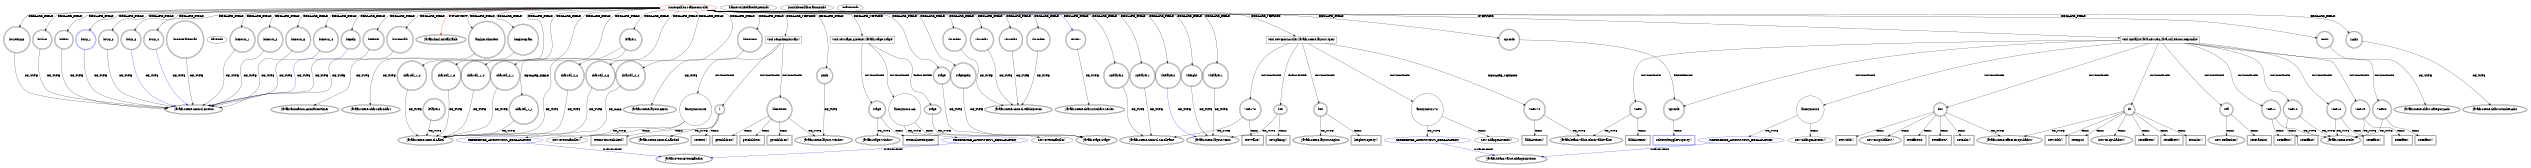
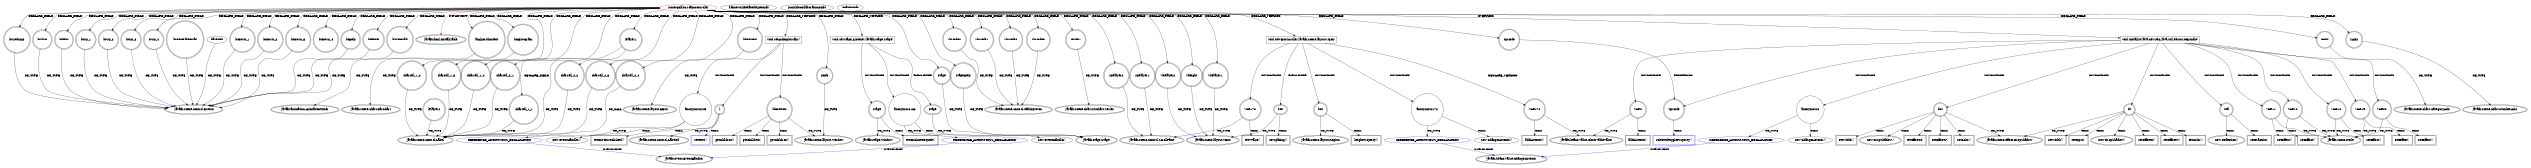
node "btUp_1": color blue -> black
edge "btUp_4" -> "javafx.scene.control.Button": color blue -> black
edge "btDown_4" -> "javafx.scene.control.Button": now "baseInfo" -> "javafx.scene.control.Button"
edge "btHelp" -> "javafx.scene.control.Button": color blue -> black
node "setText()": color black -> blue
